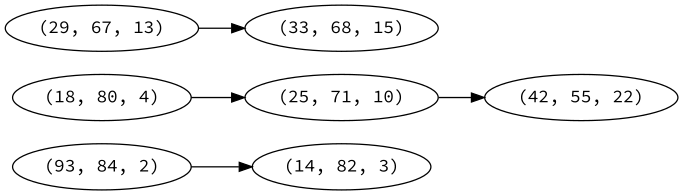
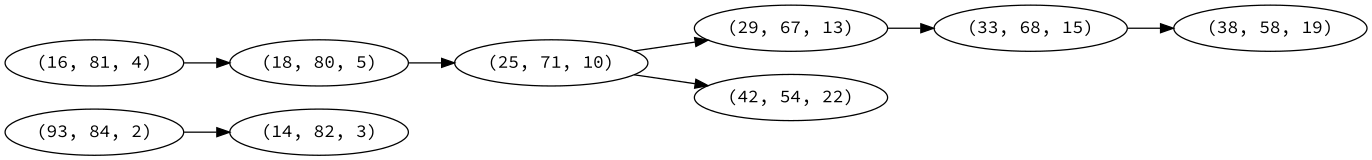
node "(38, 58, 19)": added
edge "(25, 71, 10)" -> "(29, 67, 13)": added
node "(16, 81, 4)": added
node "(18, 80, 4)": label "(18, 80, 4)" -> "(18, 80, 5)"
node "(42, 55, 22)": label "(42, 55, 22)" -> "(42, 54, 22)"
